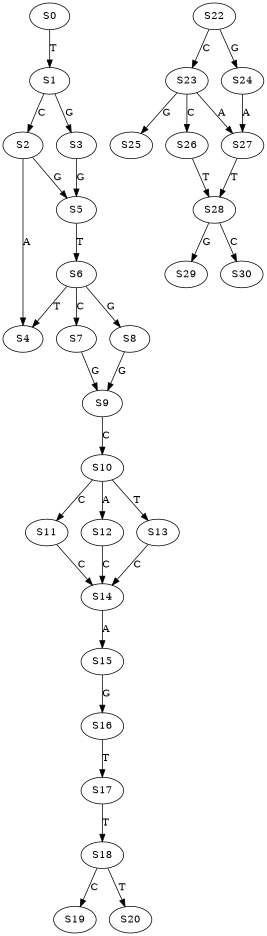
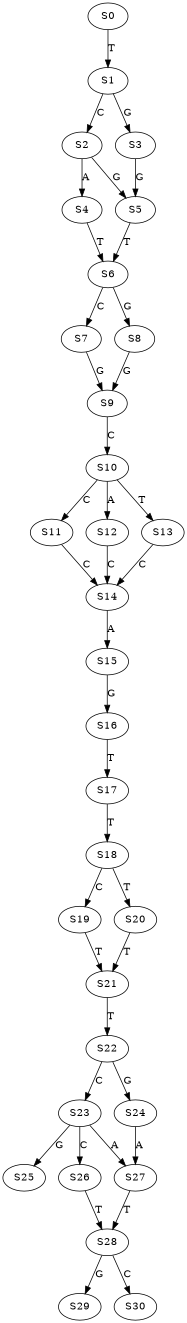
edge "S6" -> "S4": reversed
node "S21": added
